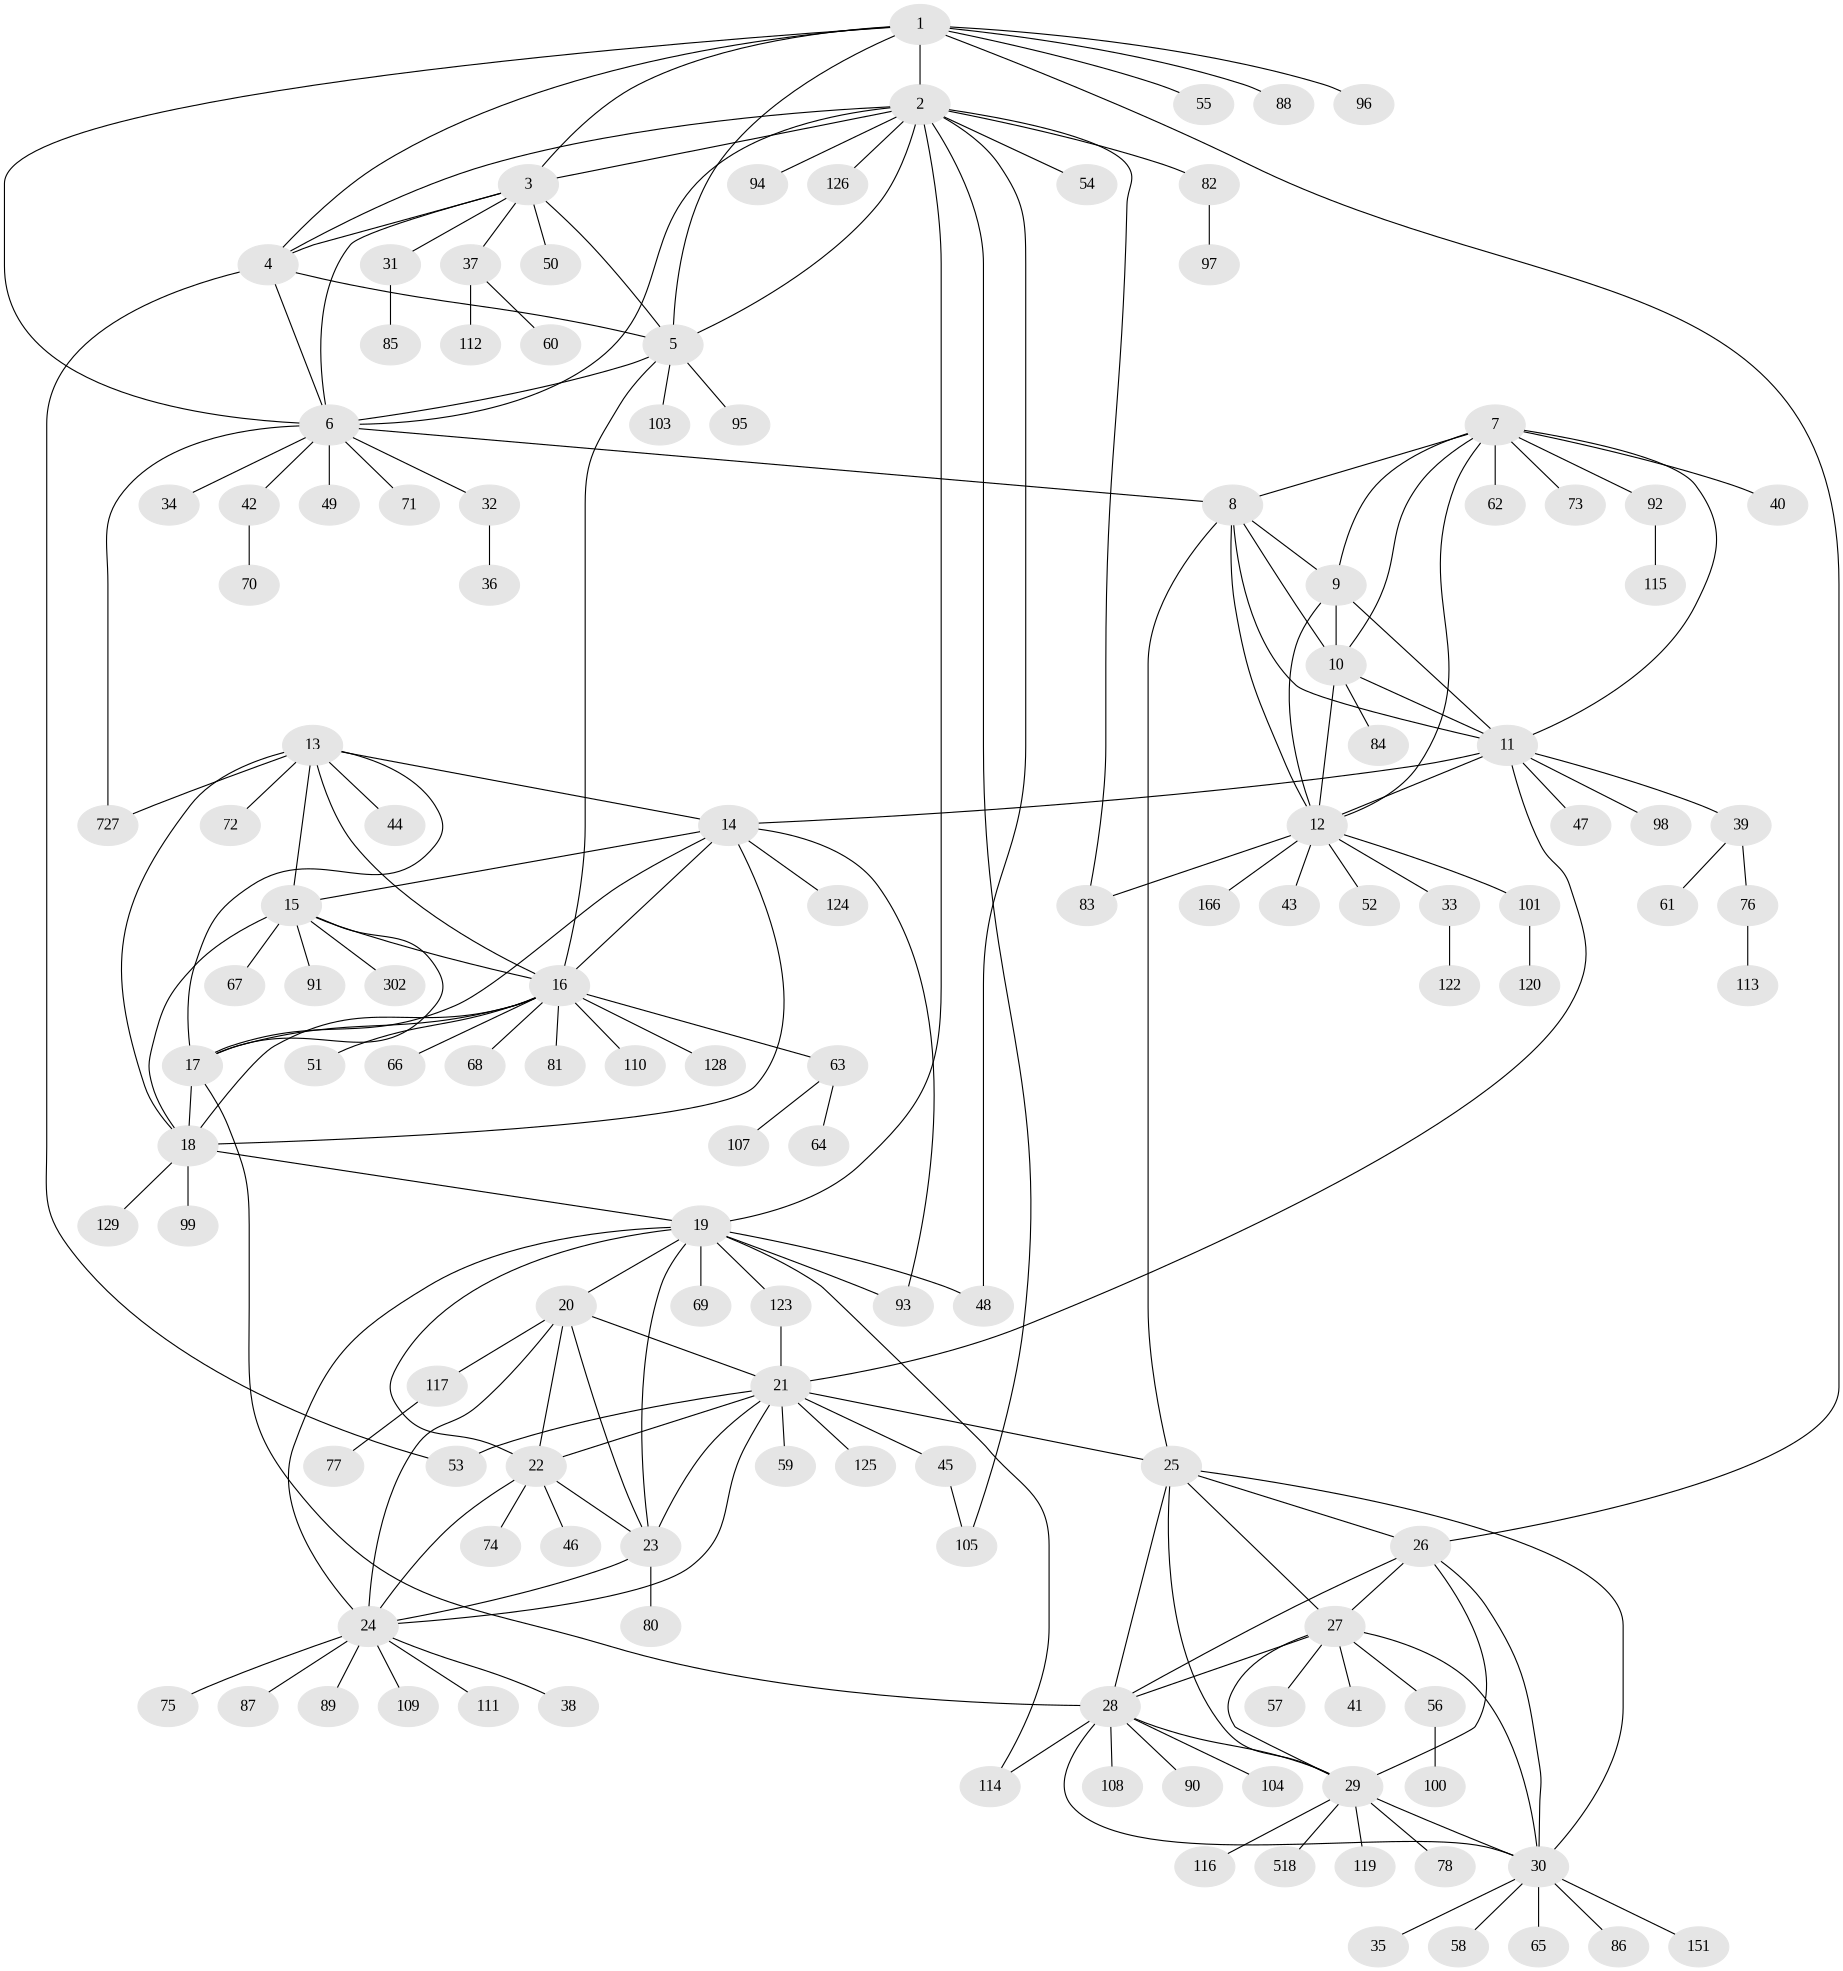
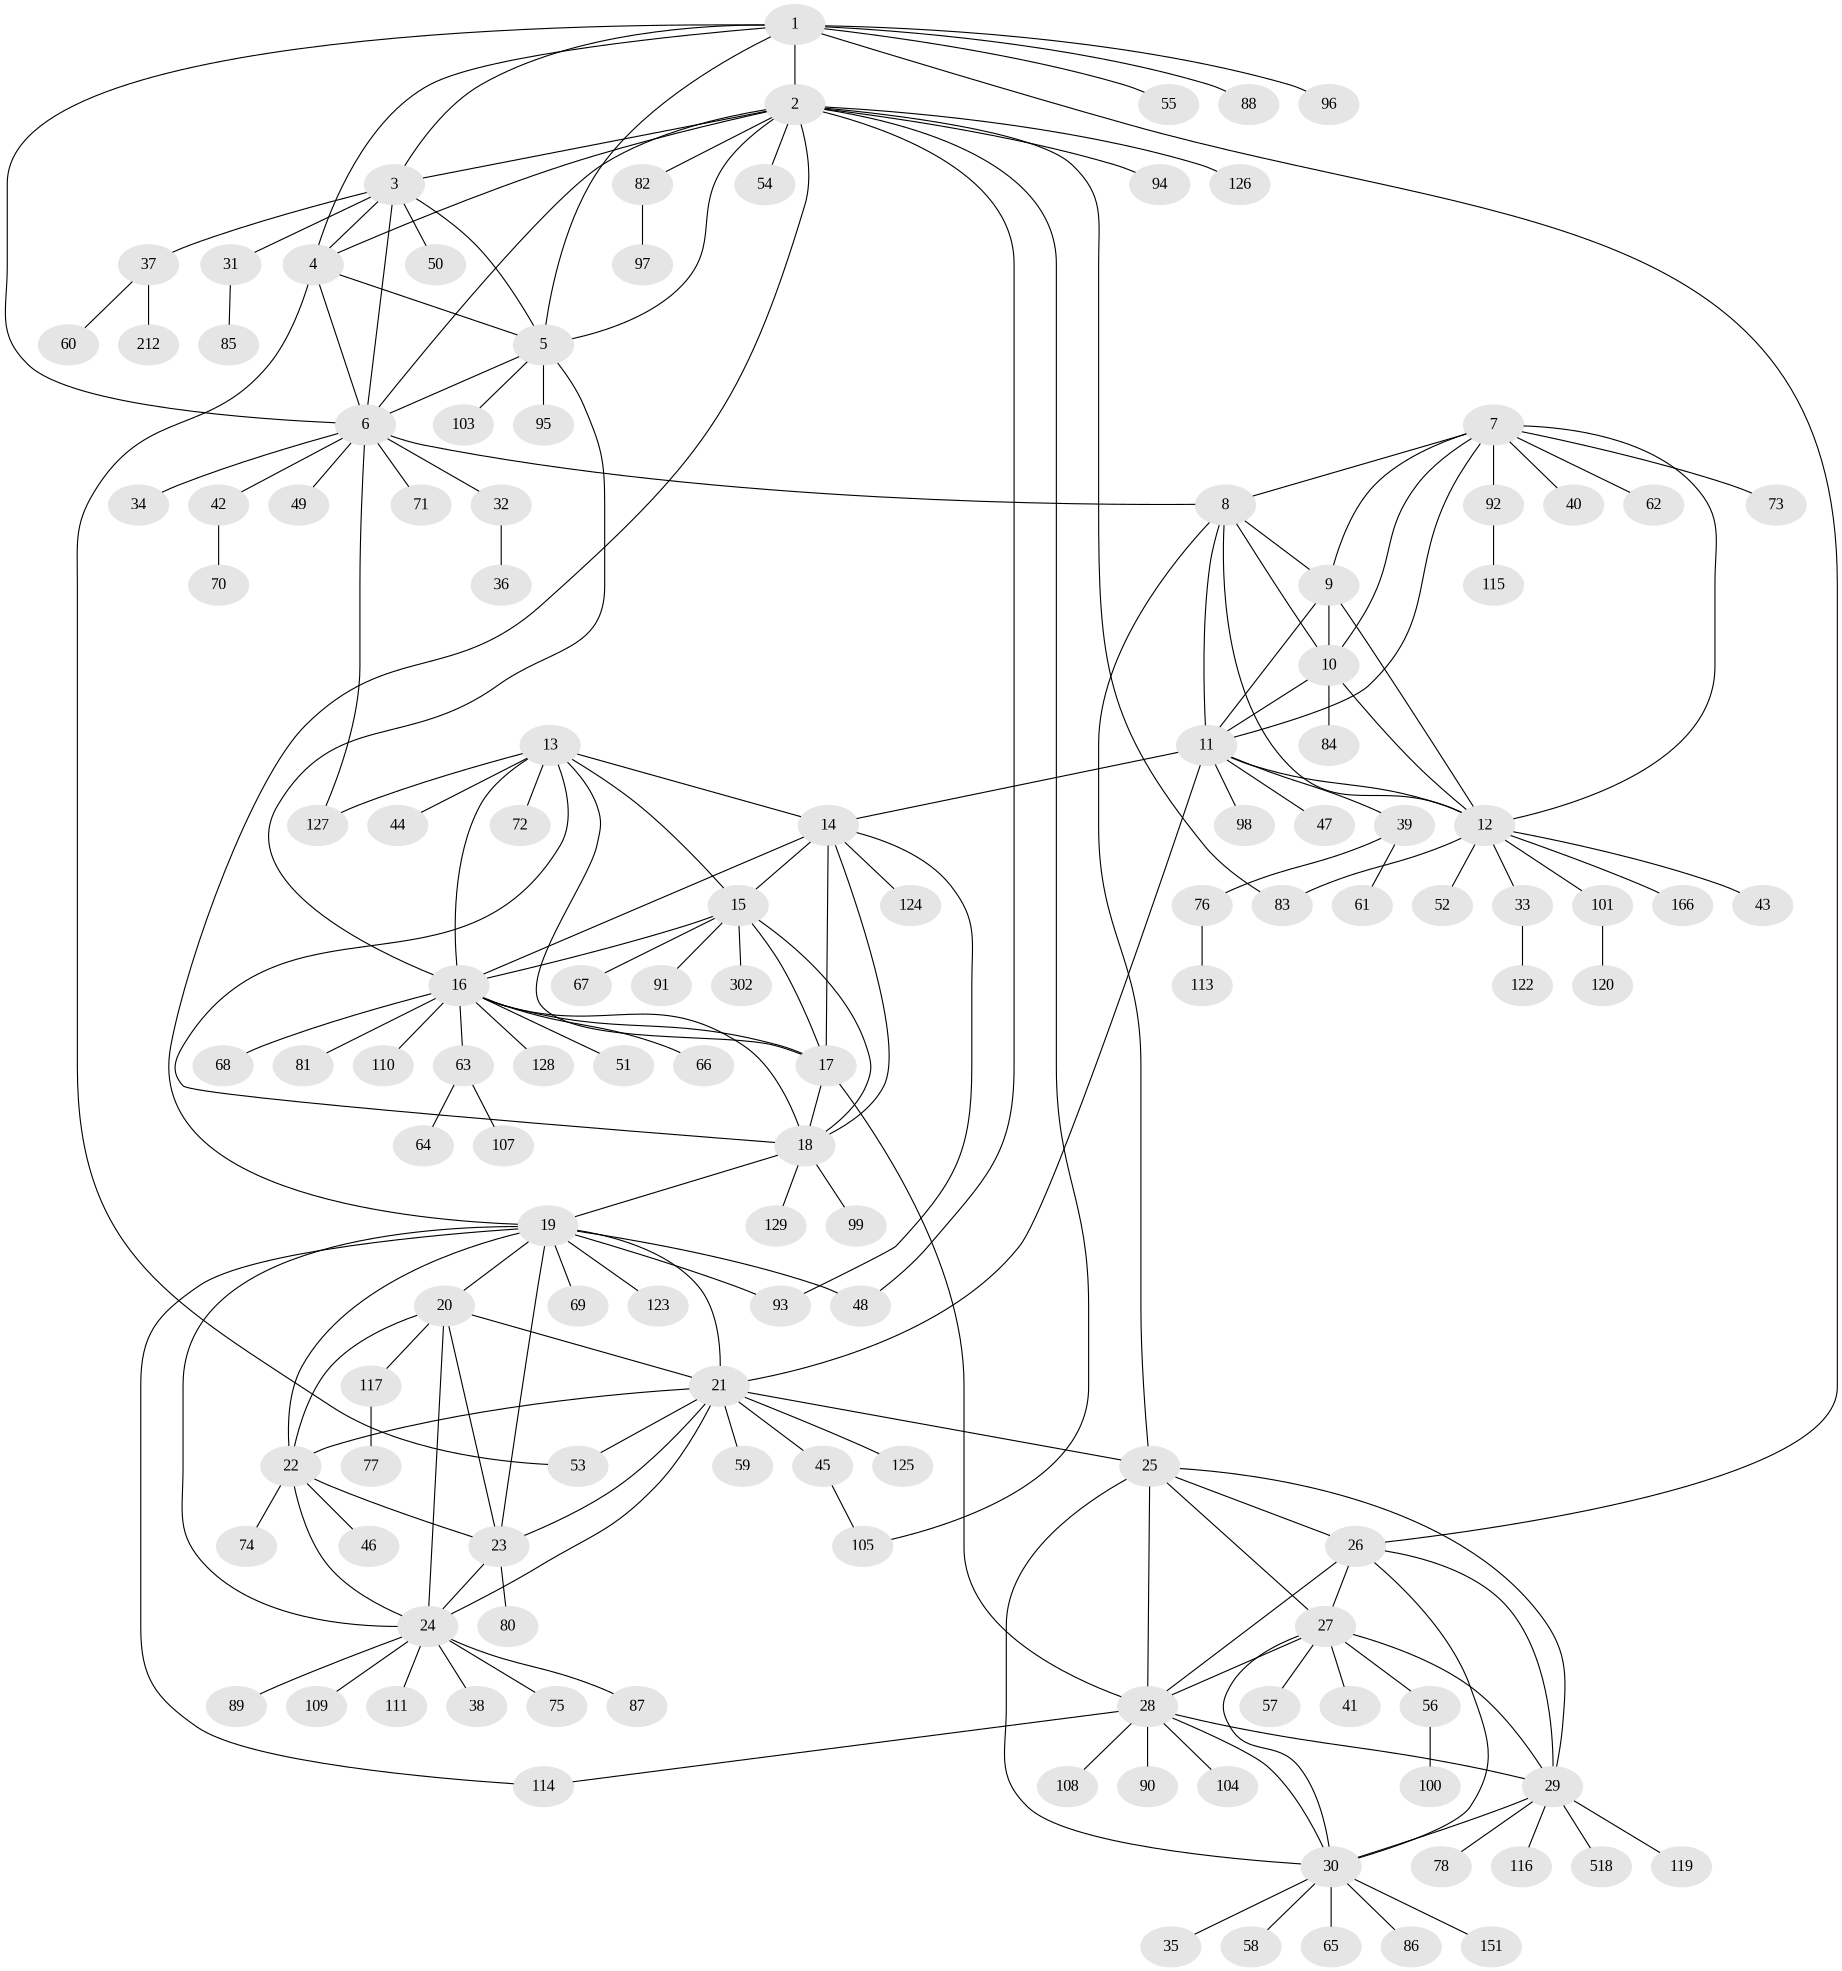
node "112": label "112" -> "212"
node "727": label "727" -> "127"
edge "123" -- "21": now "19" -- "21"
